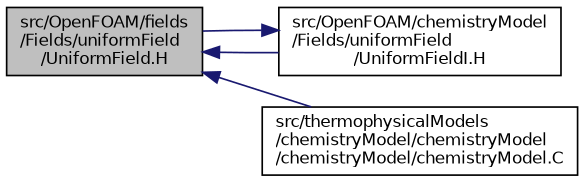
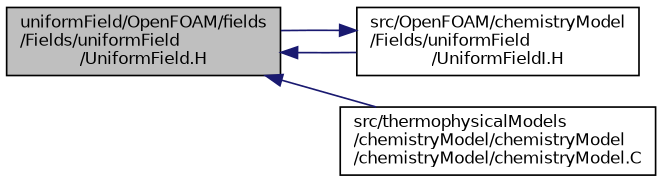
node "src/OpenFOAM/fields /Fields/uniformField /UniformField.H": label "src/OpenFOAM/fields /Fields/uniformField /UniformField.H" -> "uniformField/OpenFOAM/fields /Fields/uniformField /UniformField.H"
